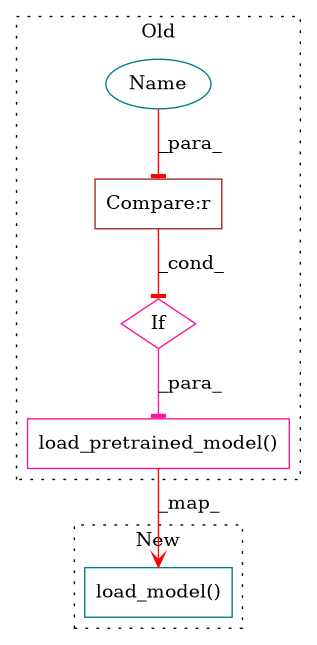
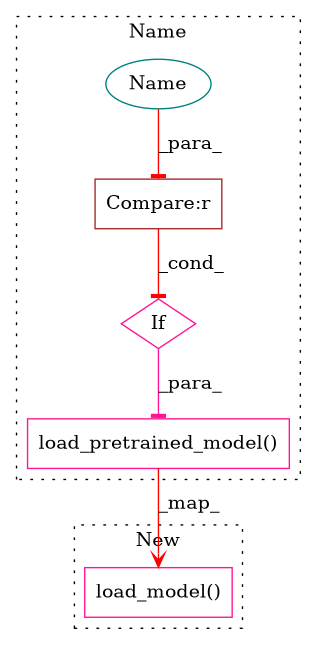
cluster "Old": label "Old" -> "Name"
node "load_model()": color teal -> deeppink
